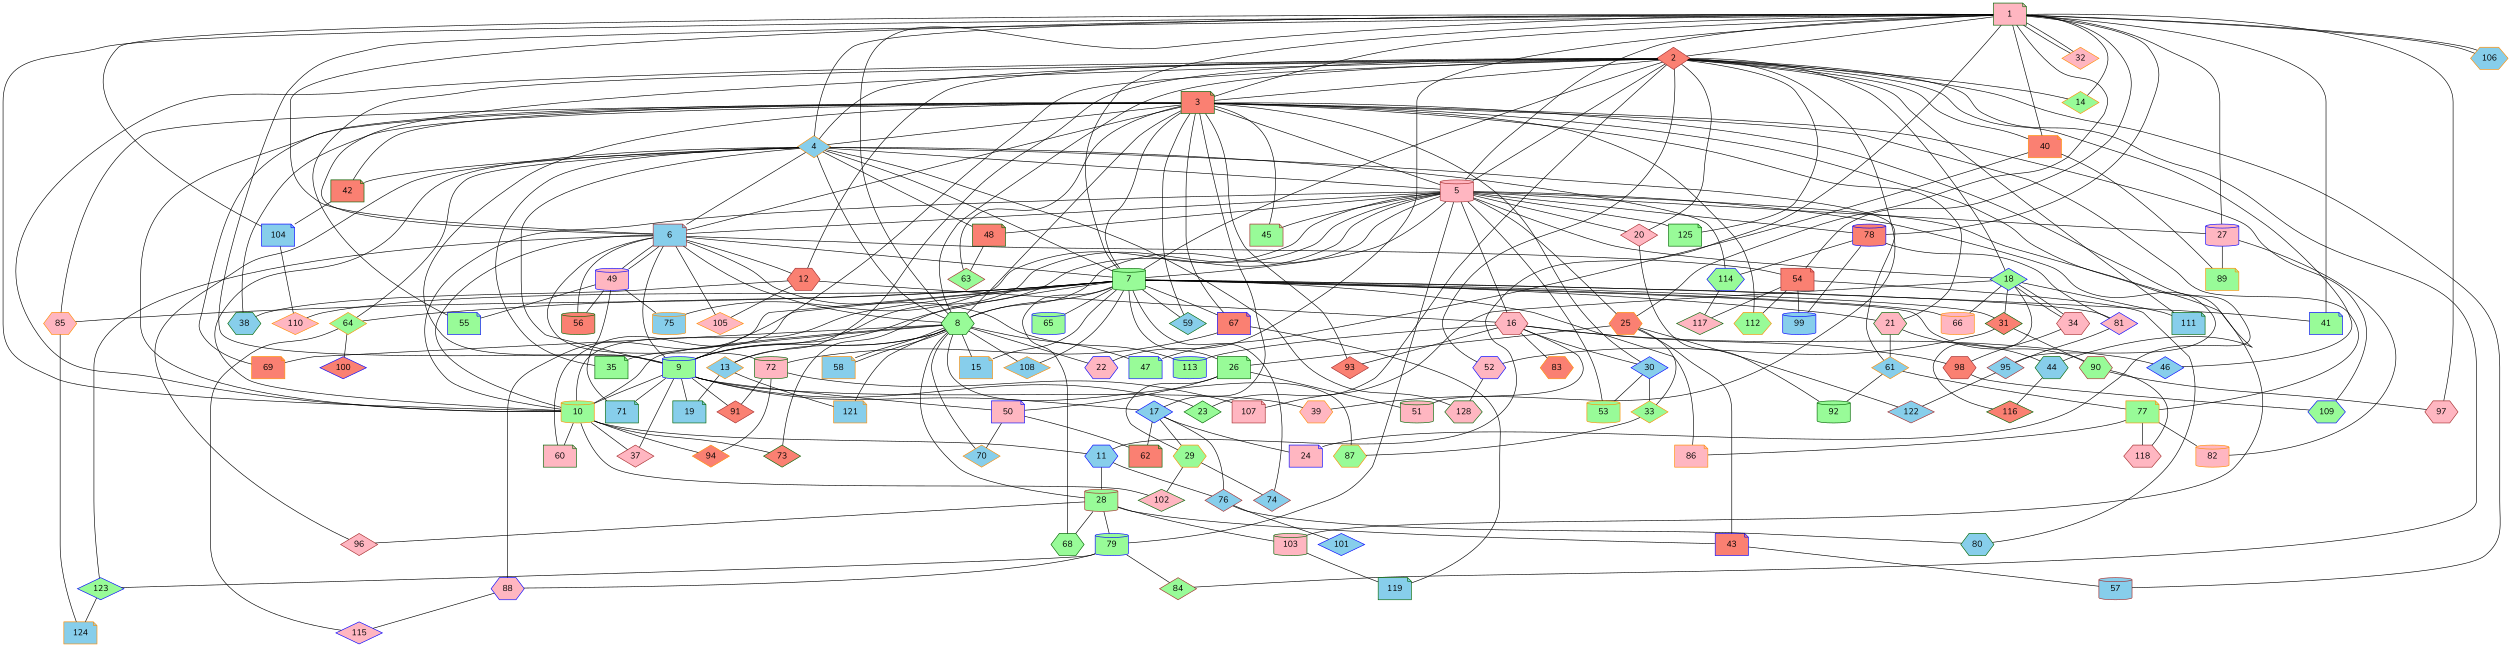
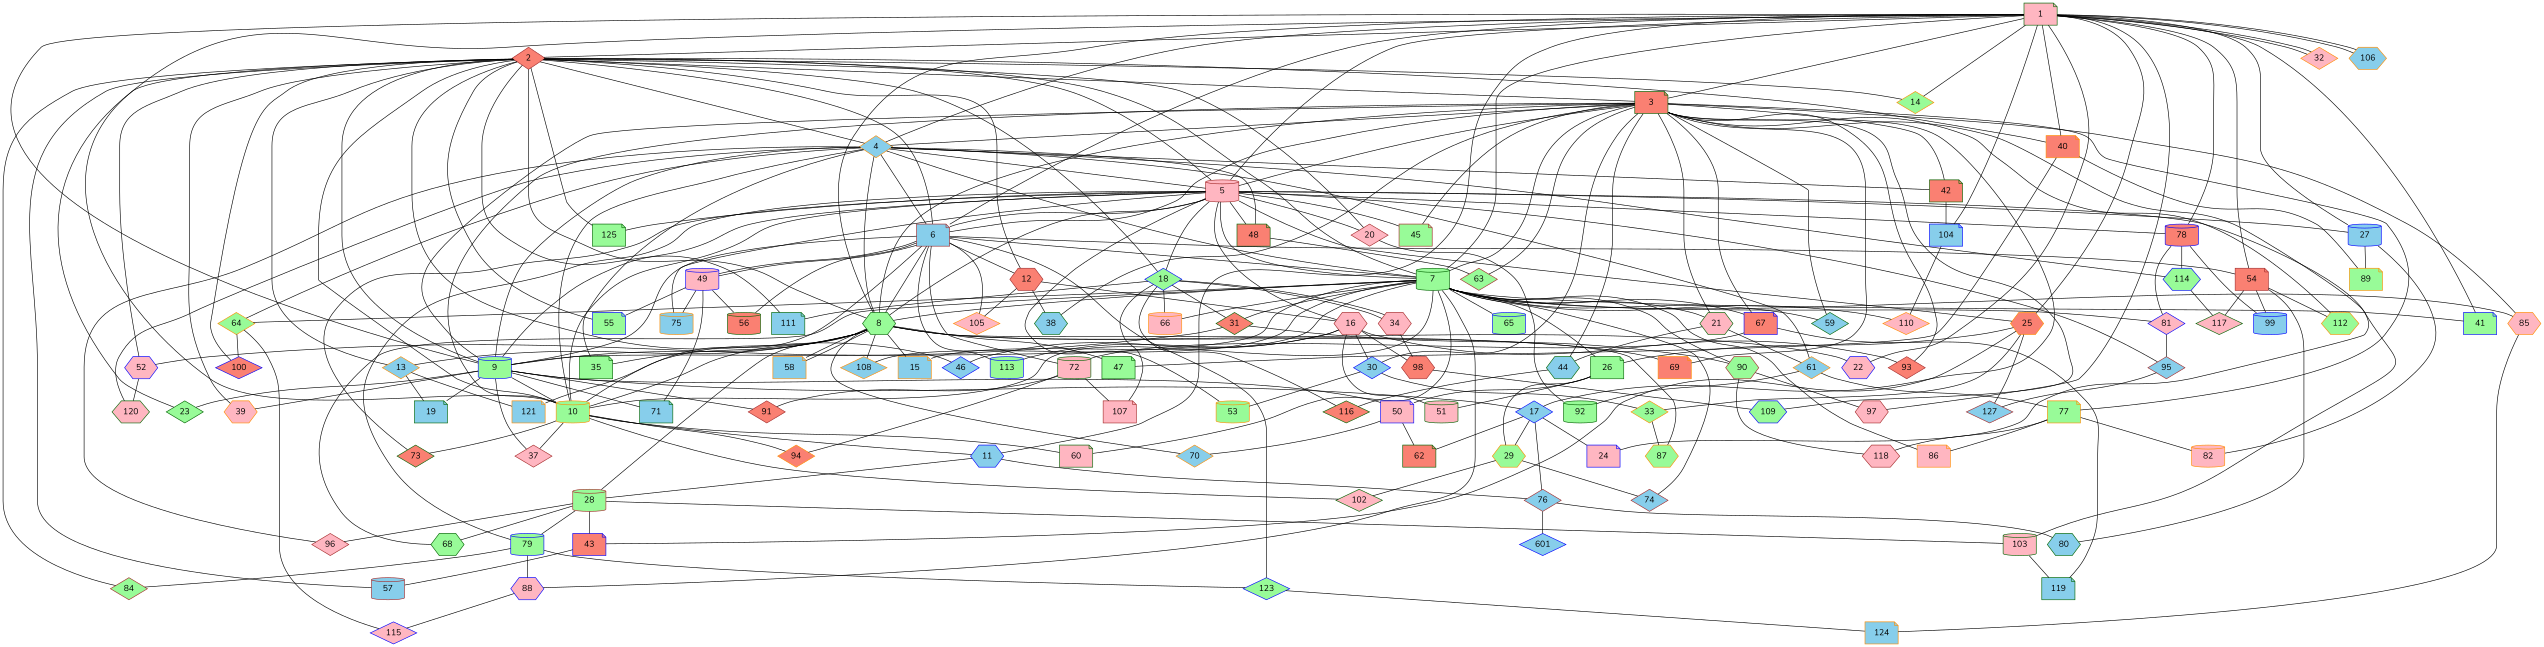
edge "2" -- "100": added
node "27": fillcolor lightpink -> skyblue
node "47": color blue -> darkgreen
node "83": removed
node "128": label "128" -> "120"
node "122": label "122" -> "127"
node "101": label "101" -> "601"
